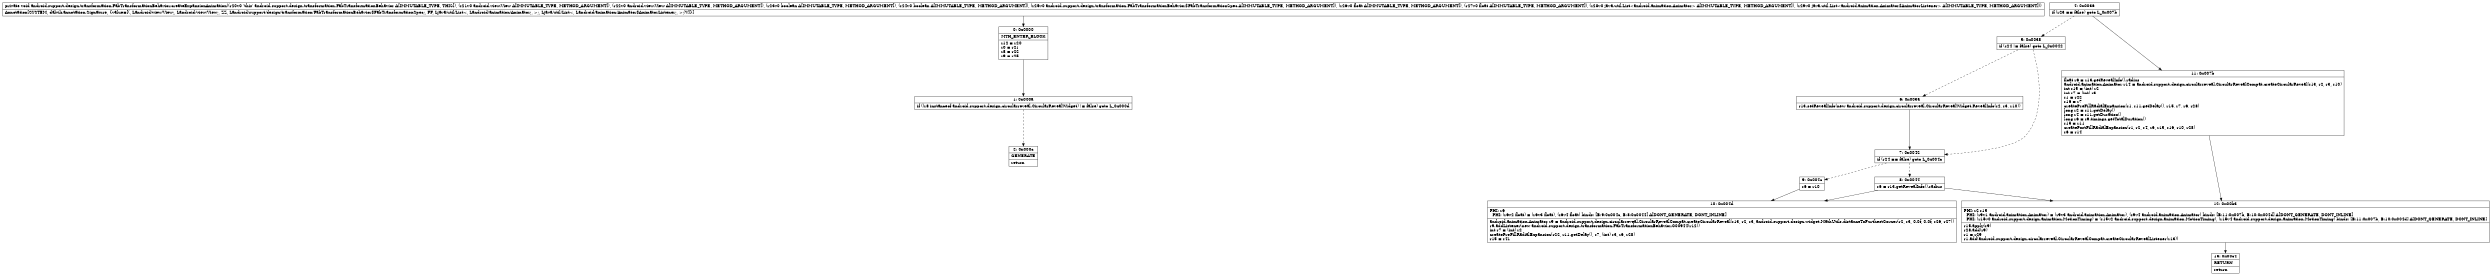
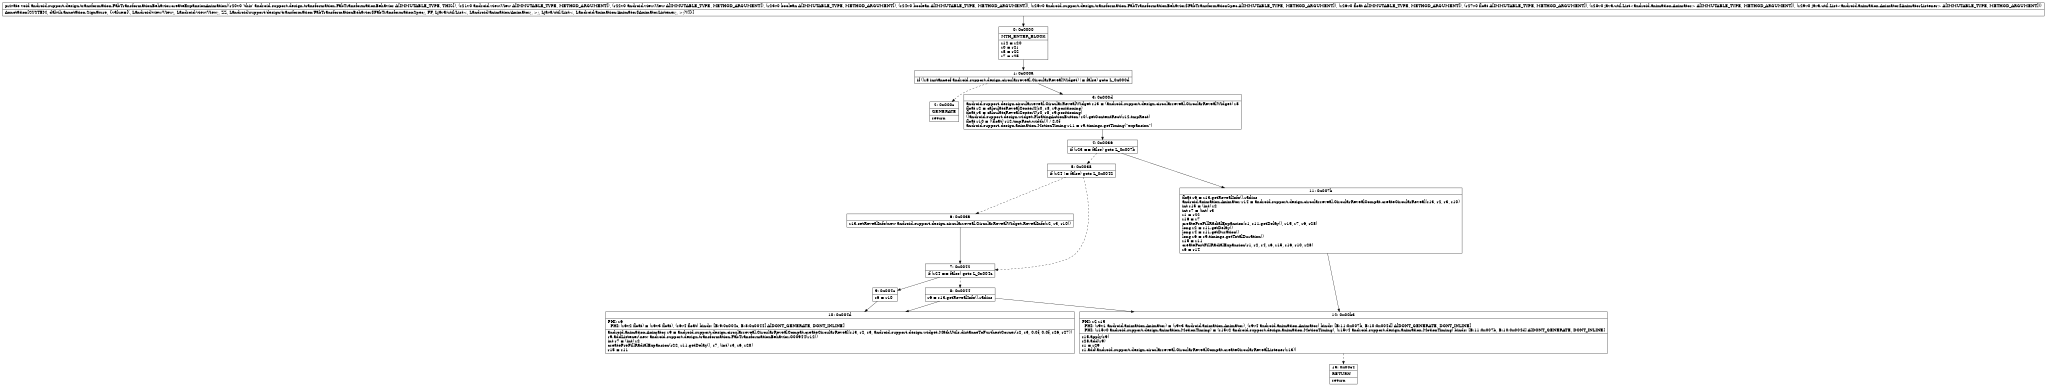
node "0: 0x0000": text "r9 = r25" -> "r7 = r25"
node "3: 0x000d": added
edge "7: 0x0042" -> "9: 0x004c": style dashed -> solid
node "10: 0x004d": text "r15 = r41" -> "r15 = r11"
edge "12: 0x00b3" -> "13: 0x00c4": style solid -> dashed
